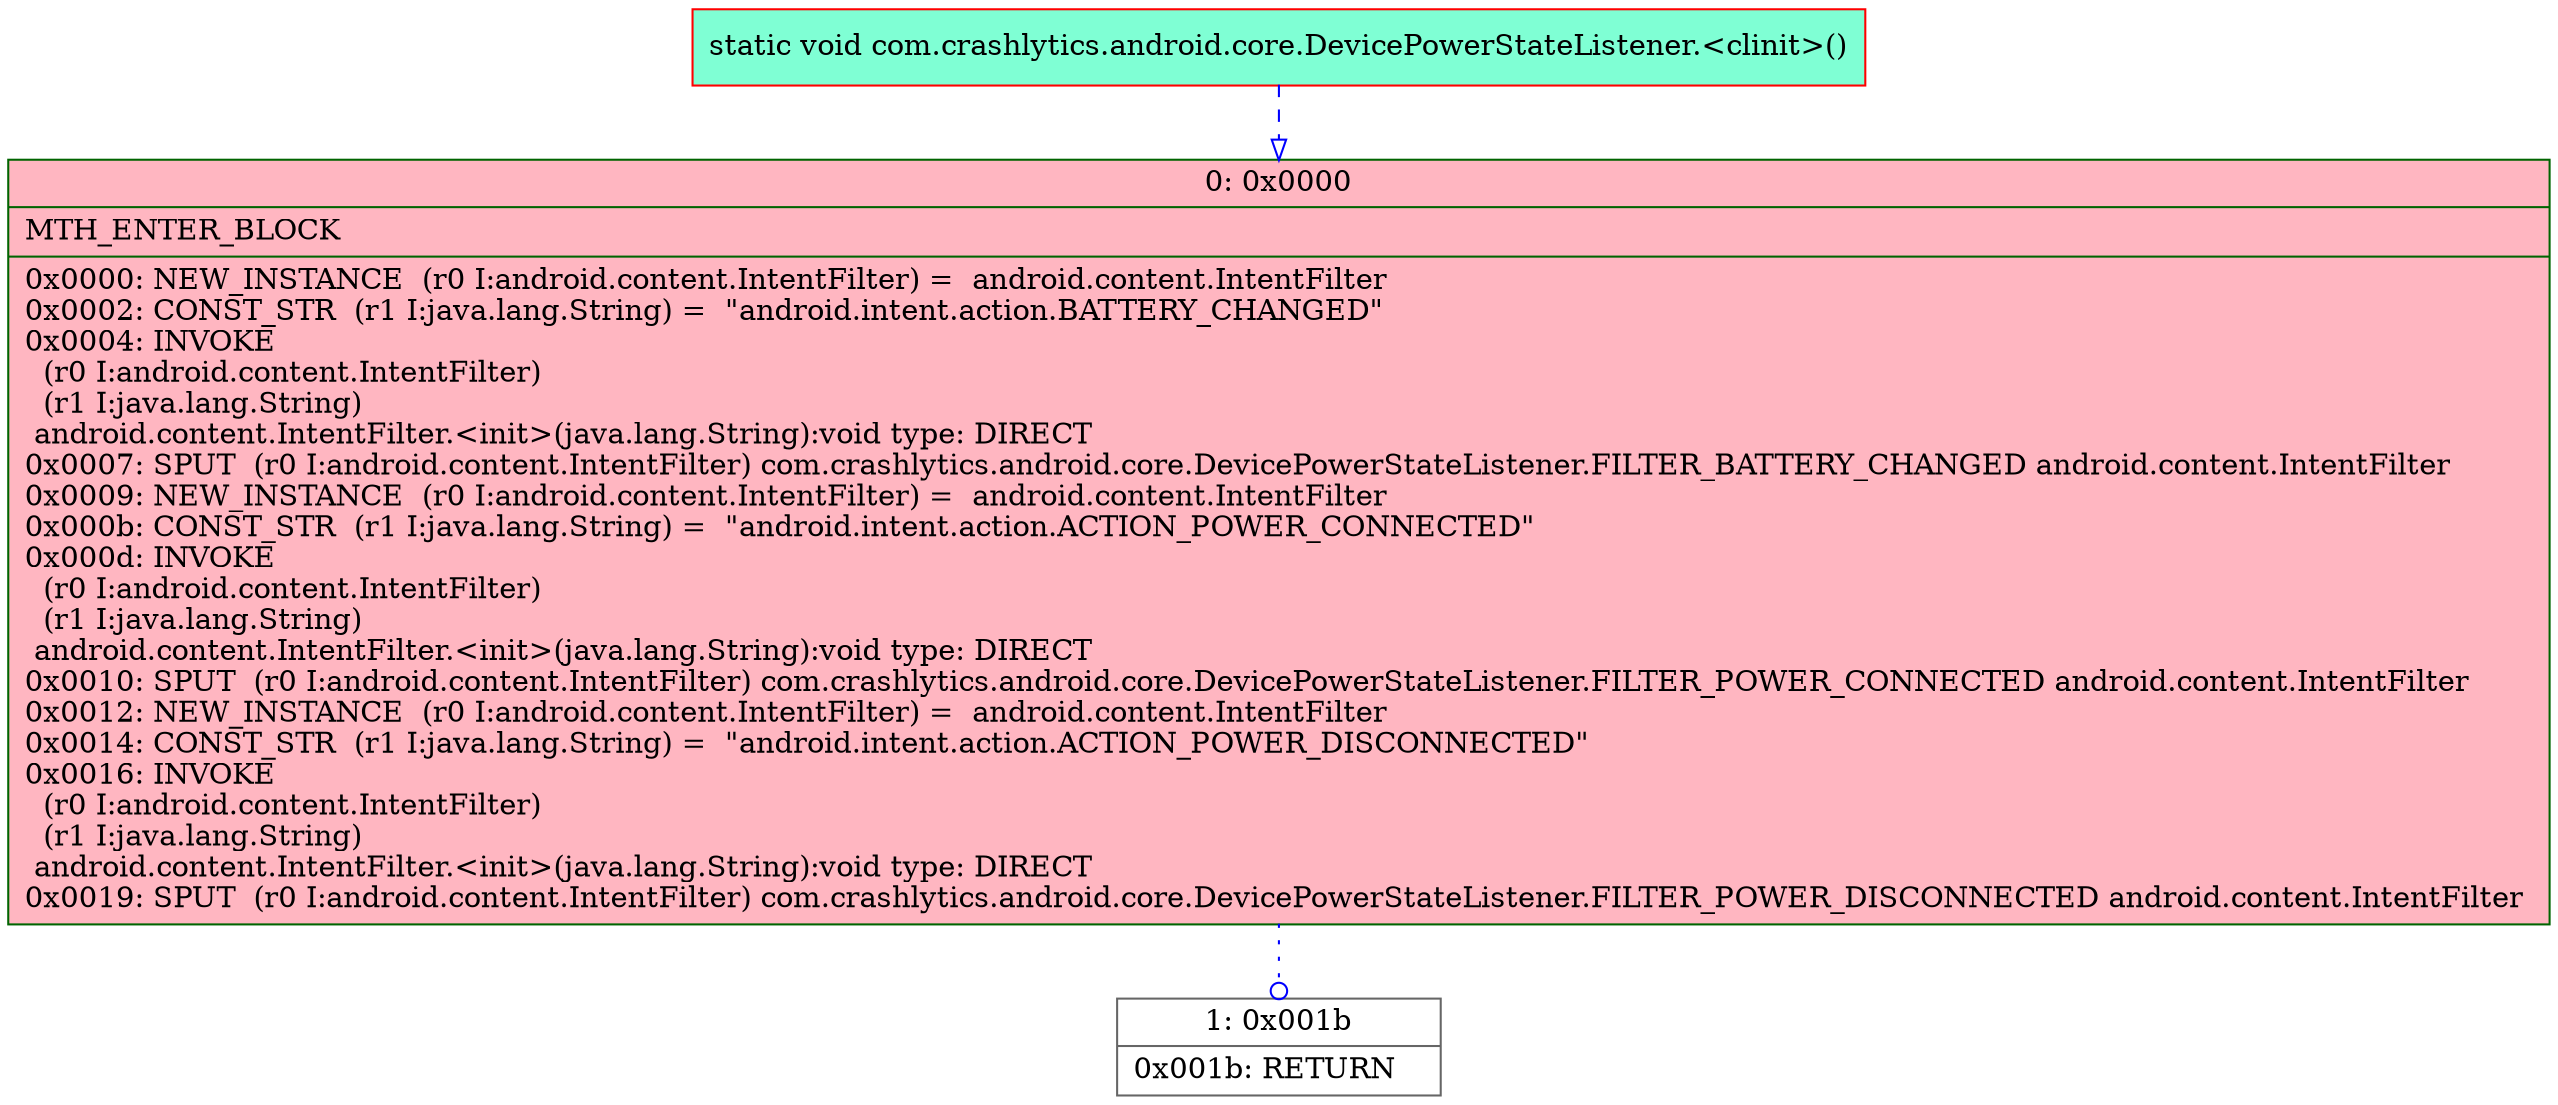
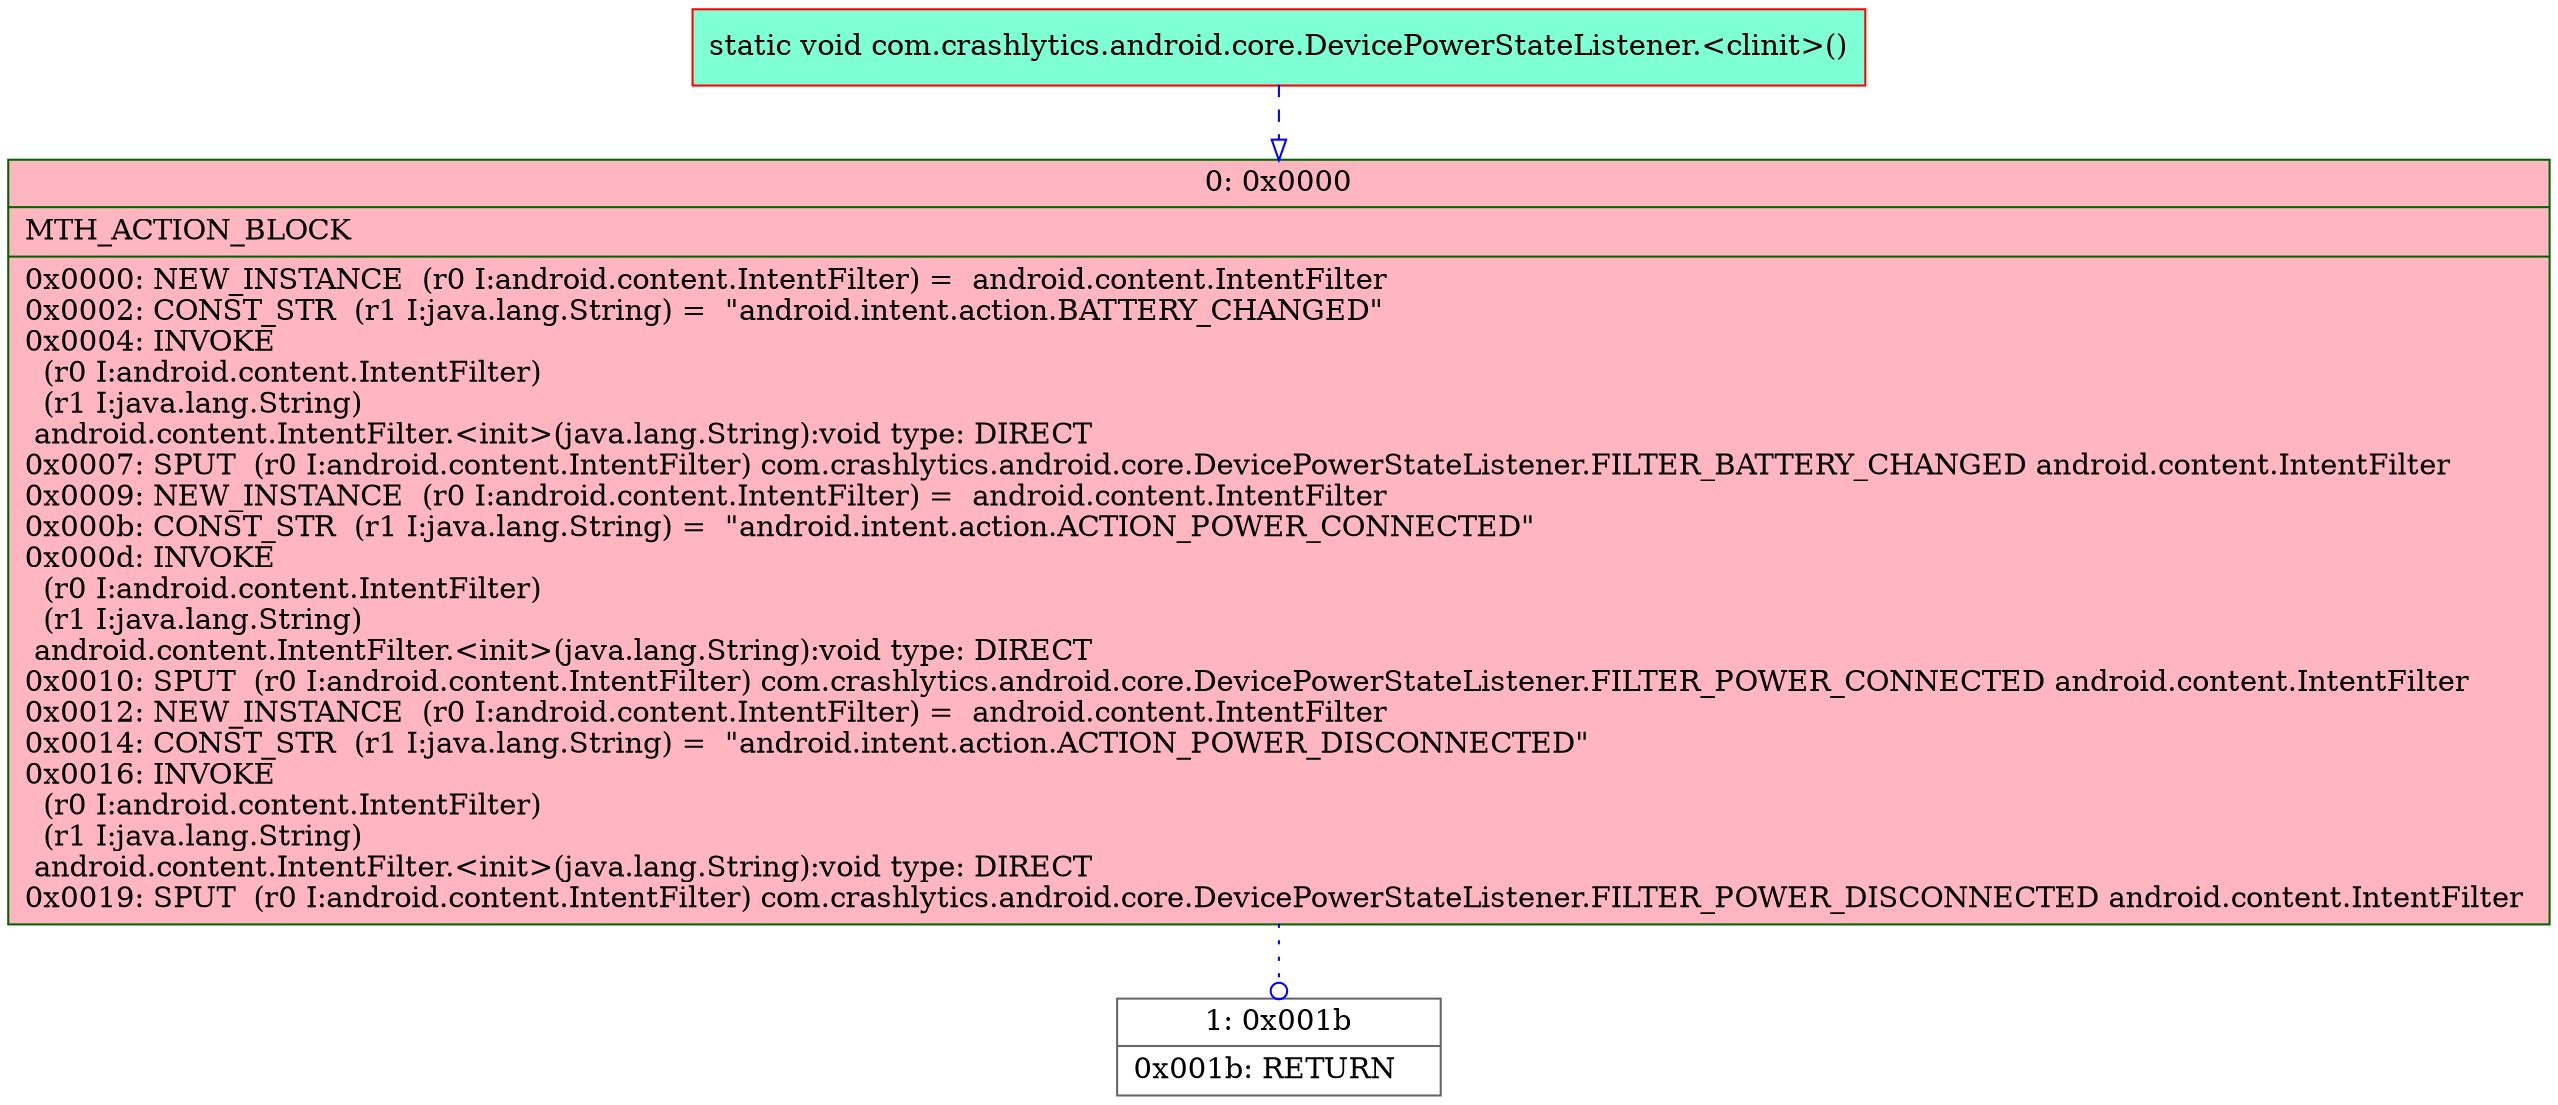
node "0: 0x0000": text "MTH_ENTER_BLOCK" -> "MTH_ACTION_BLOCK"
